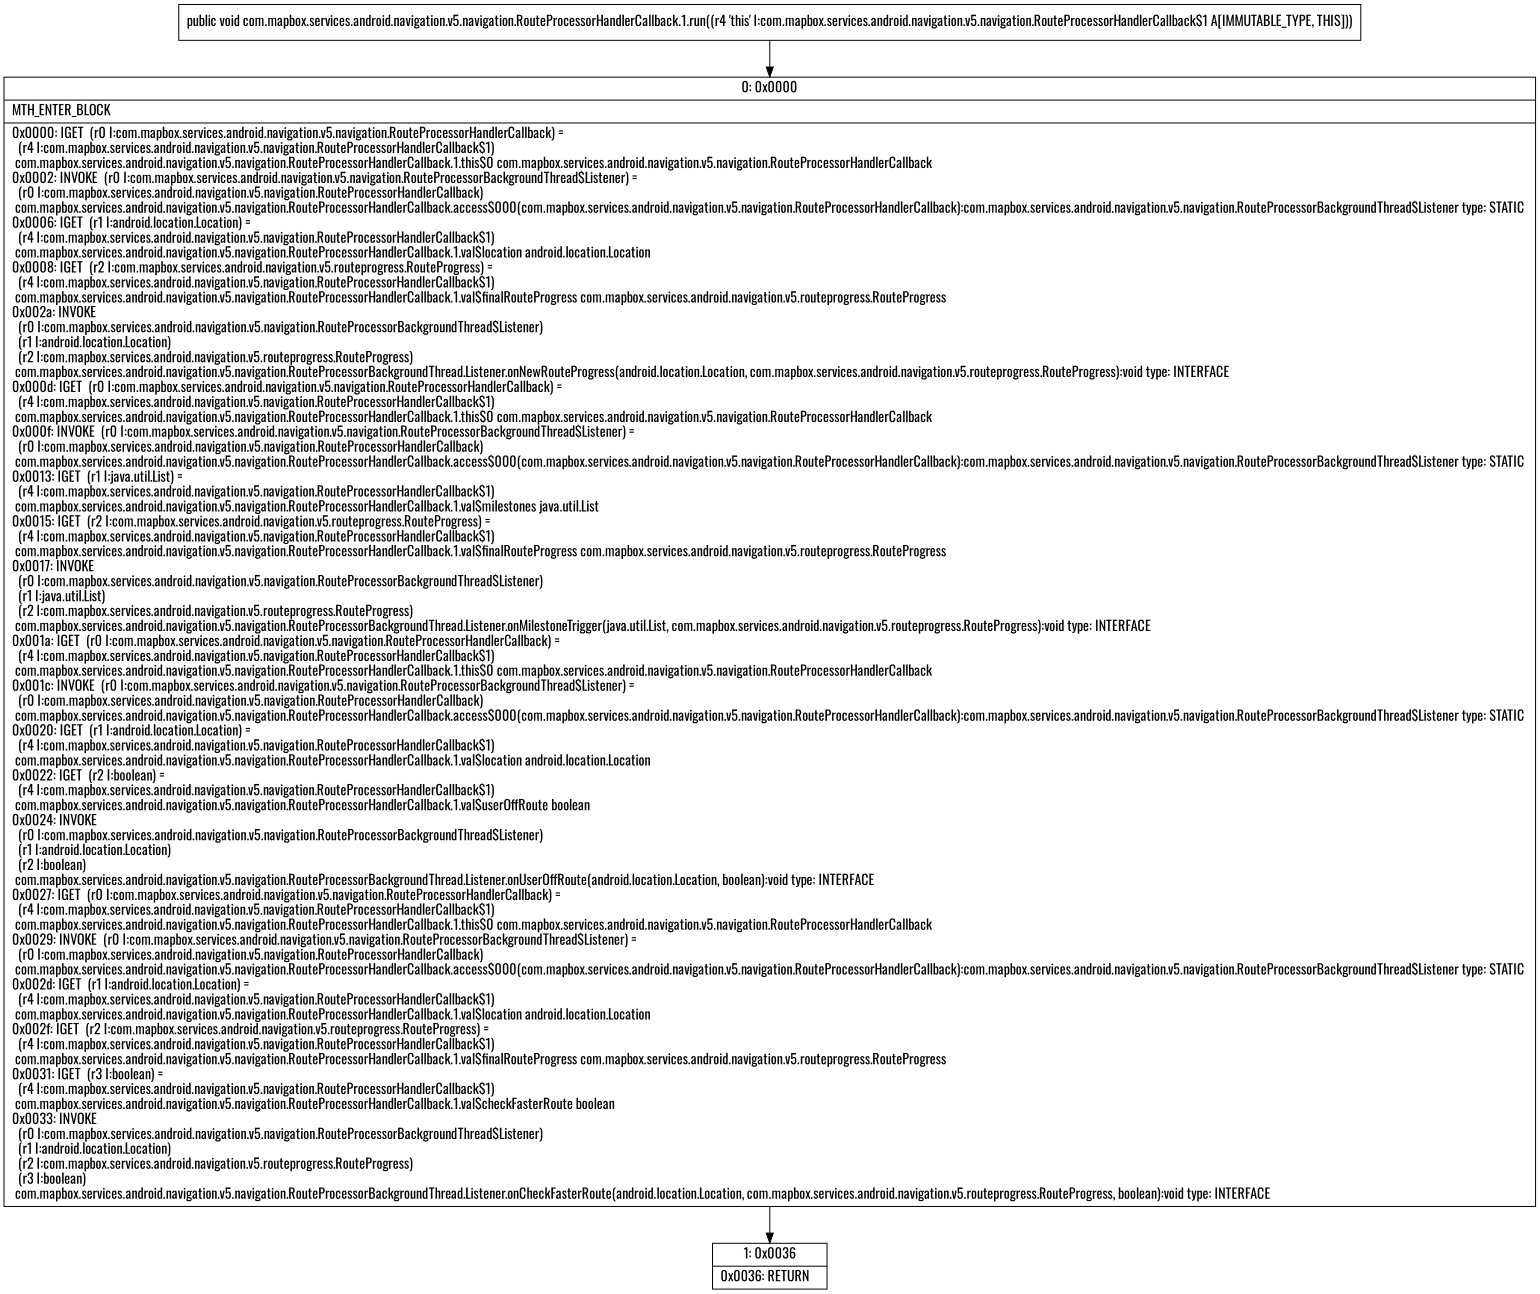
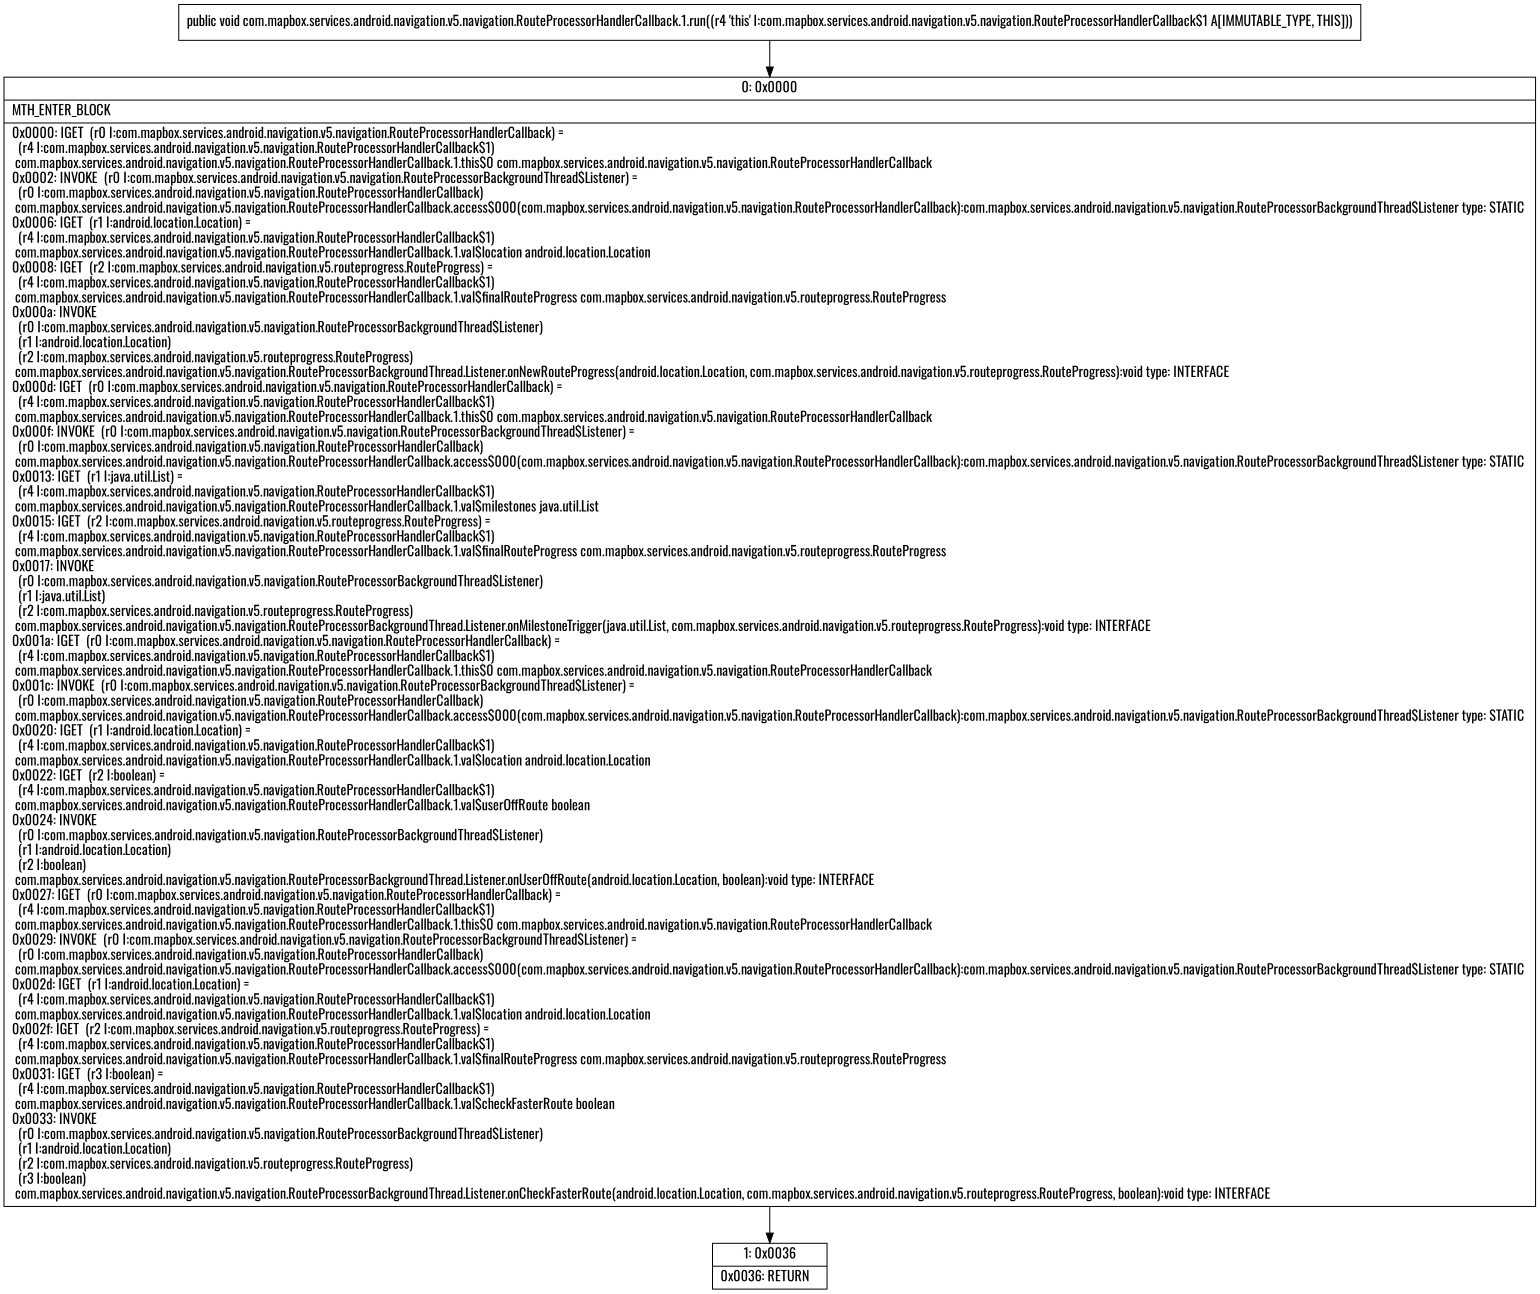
node "0: 0x0000": text "0x002a: INVOKE" -> "0x000a: INVOKE"
